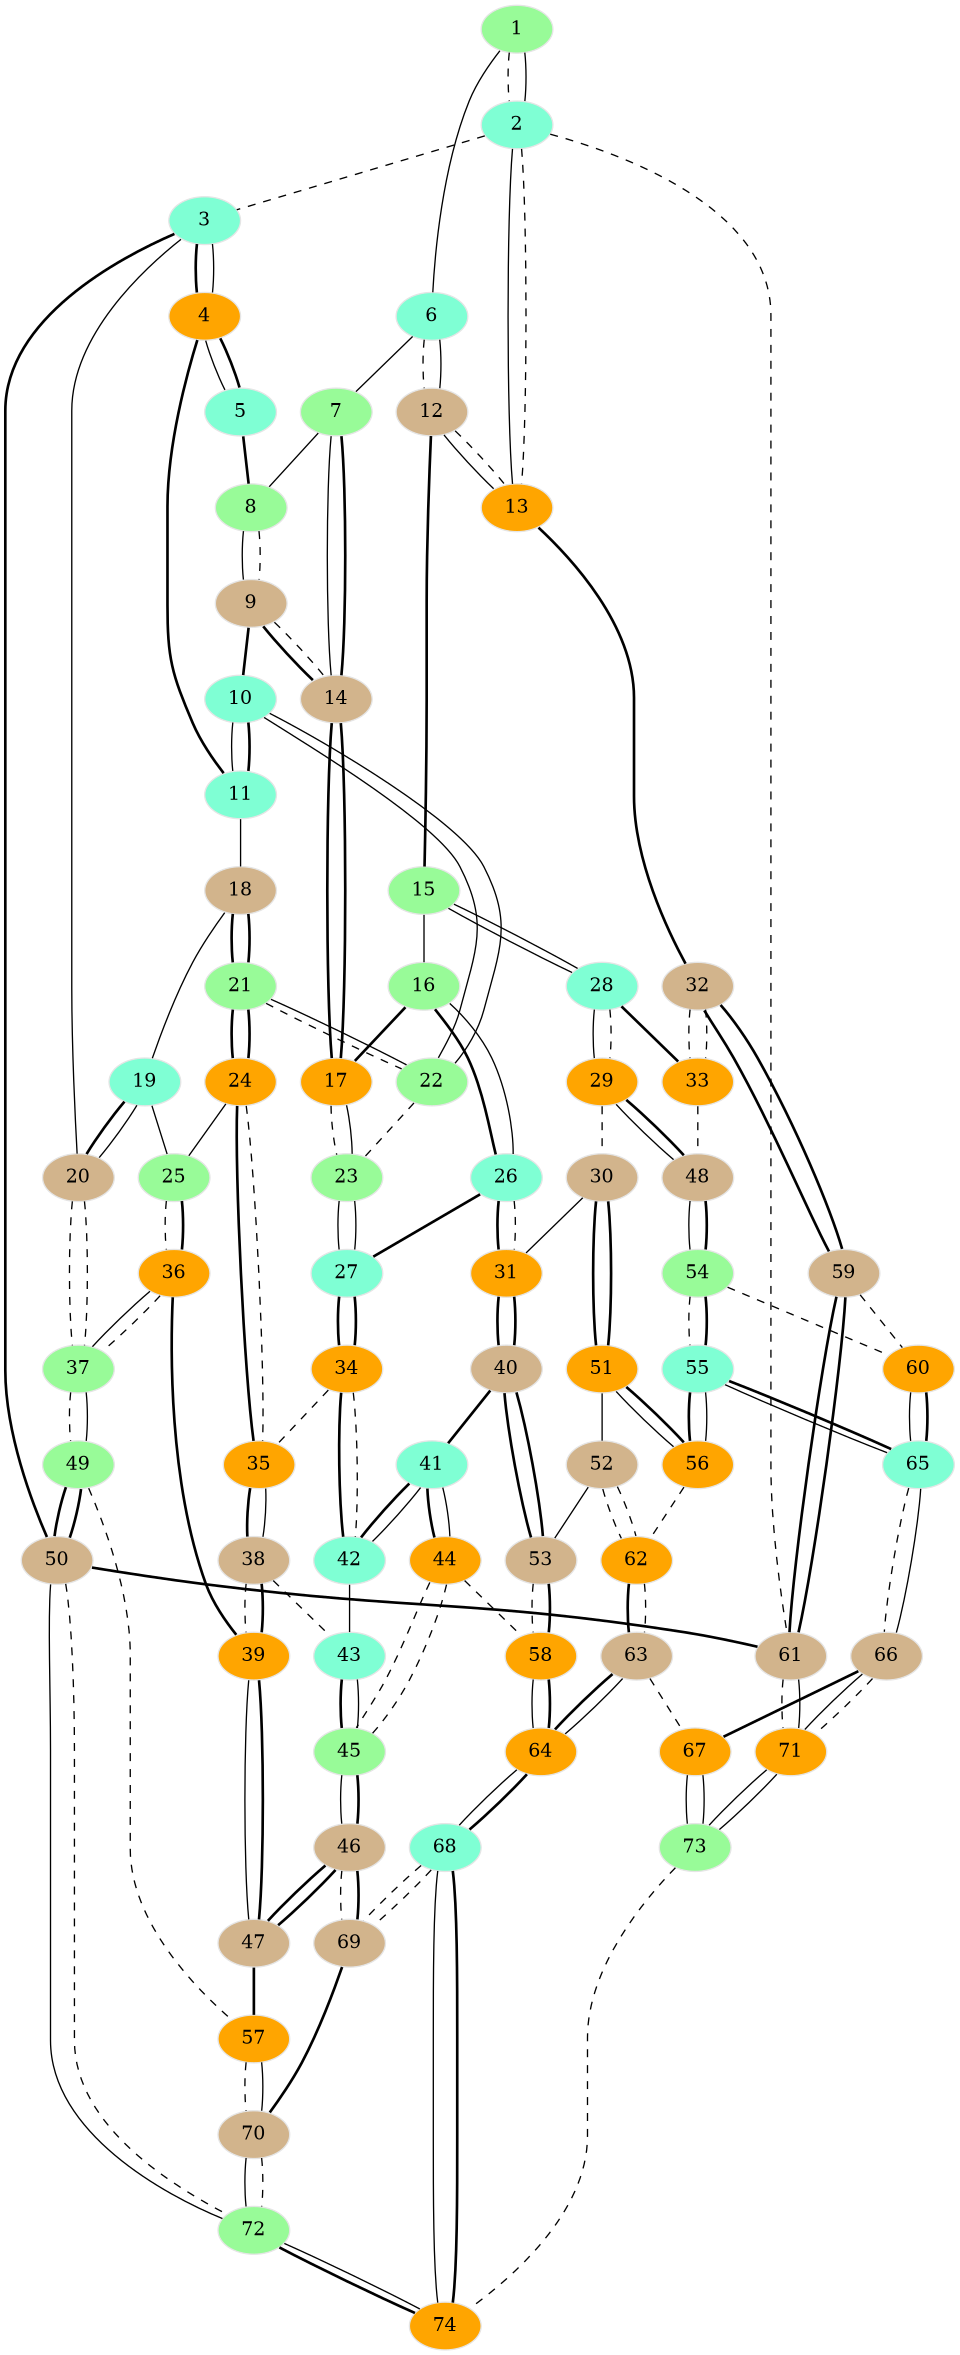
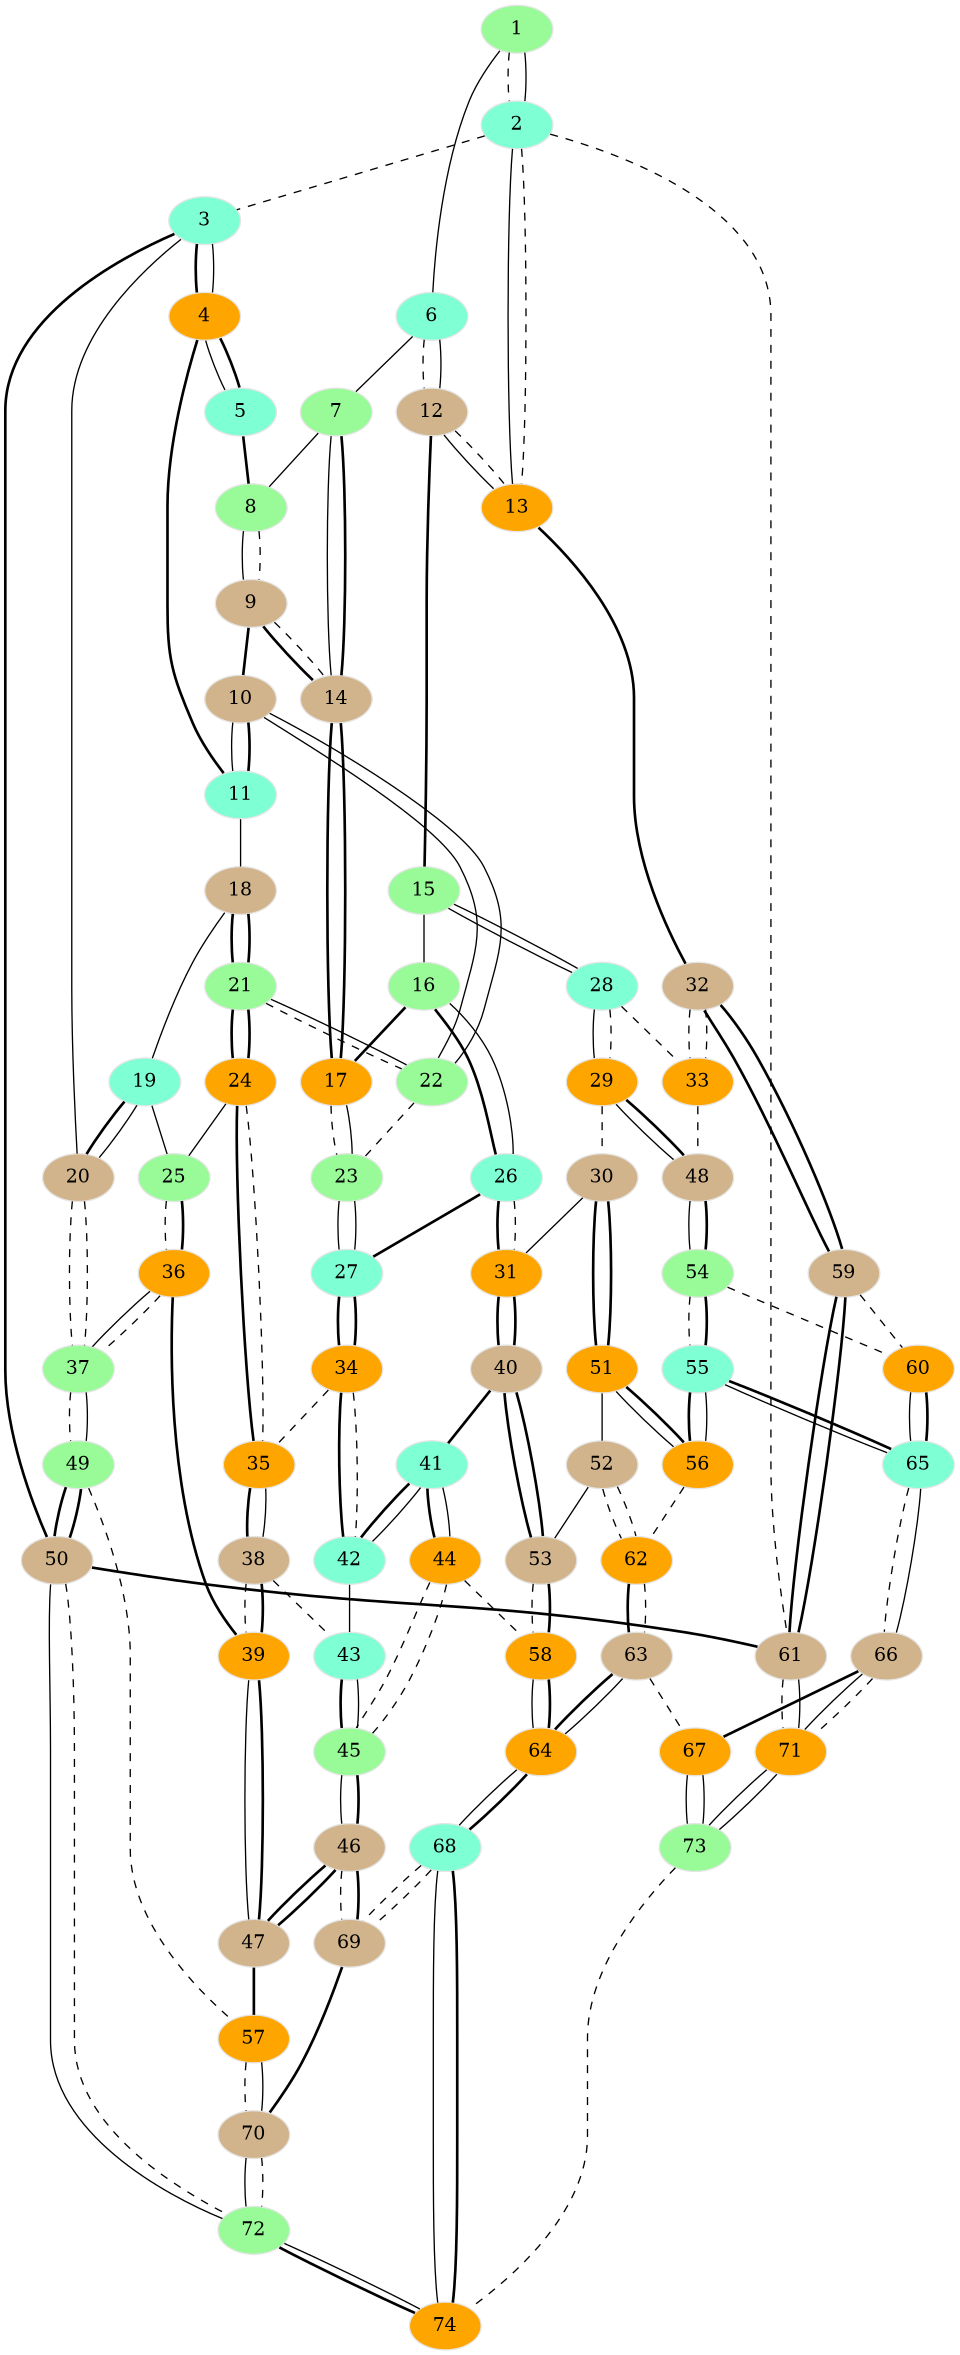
node "10": fillcolor aquamarine -> tan
edge "28" -- "33": style bold -> dashed
